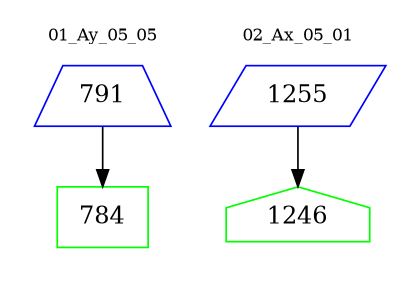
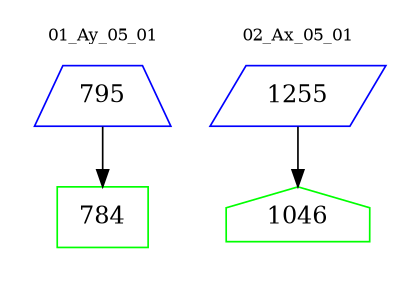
cluster "01_Ay_05_05": label "01_Ay_05_05" -> "01_Ay_05_01"
node "791": label "791" -> "795"
node "1246": label "1246" -> "1046"
